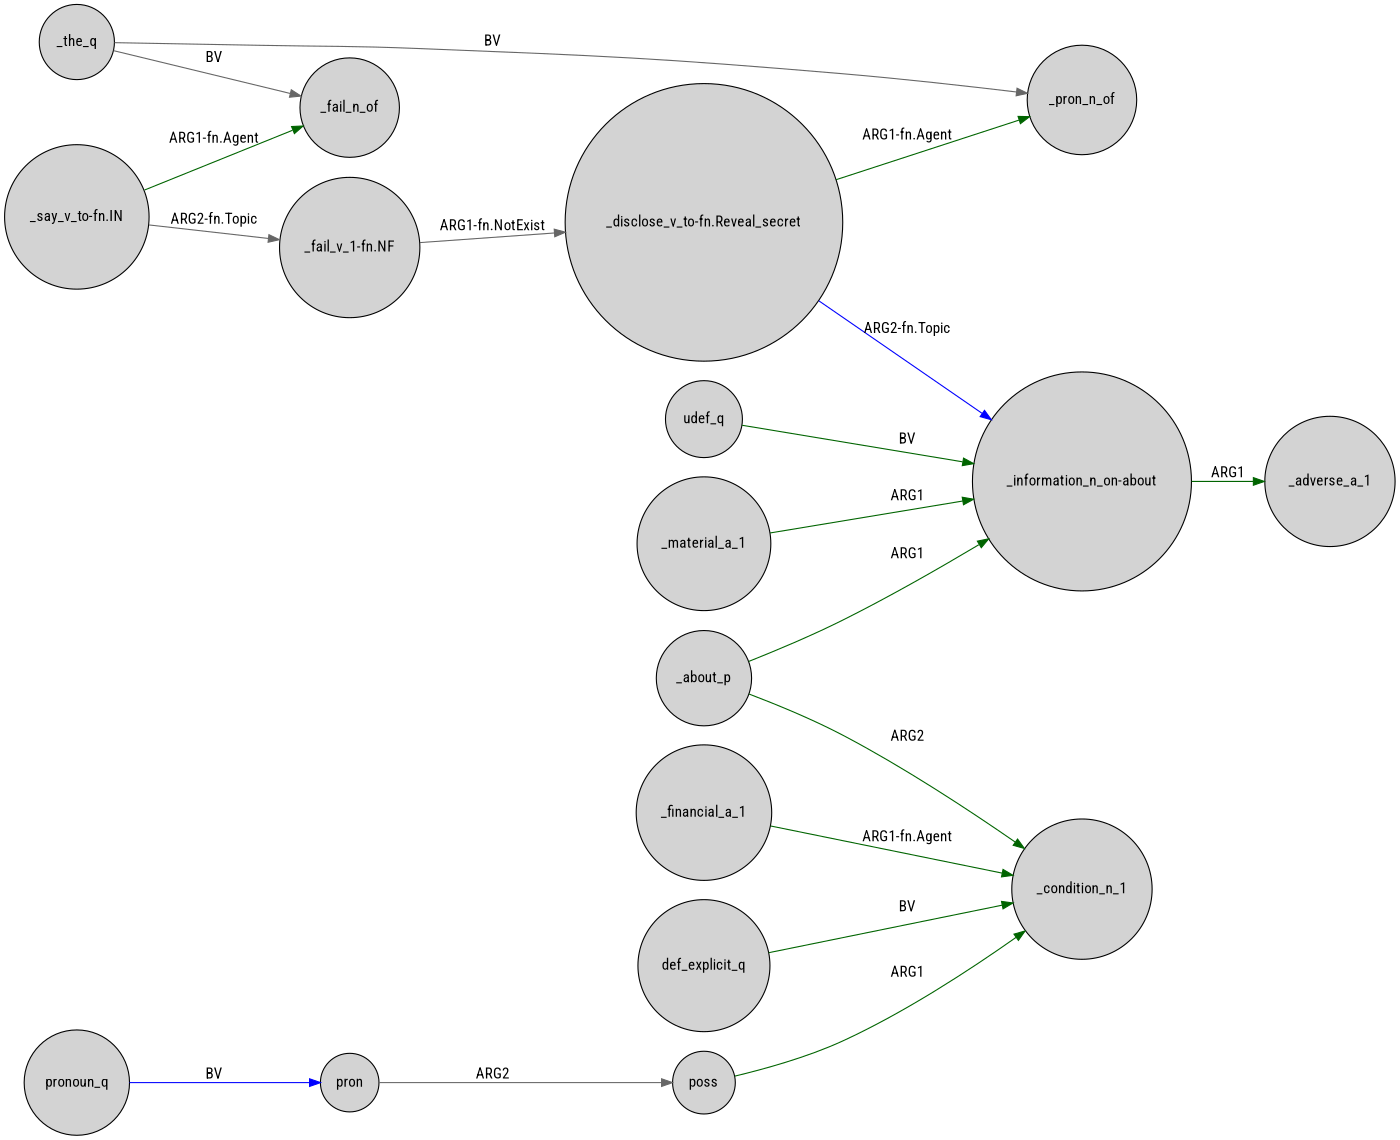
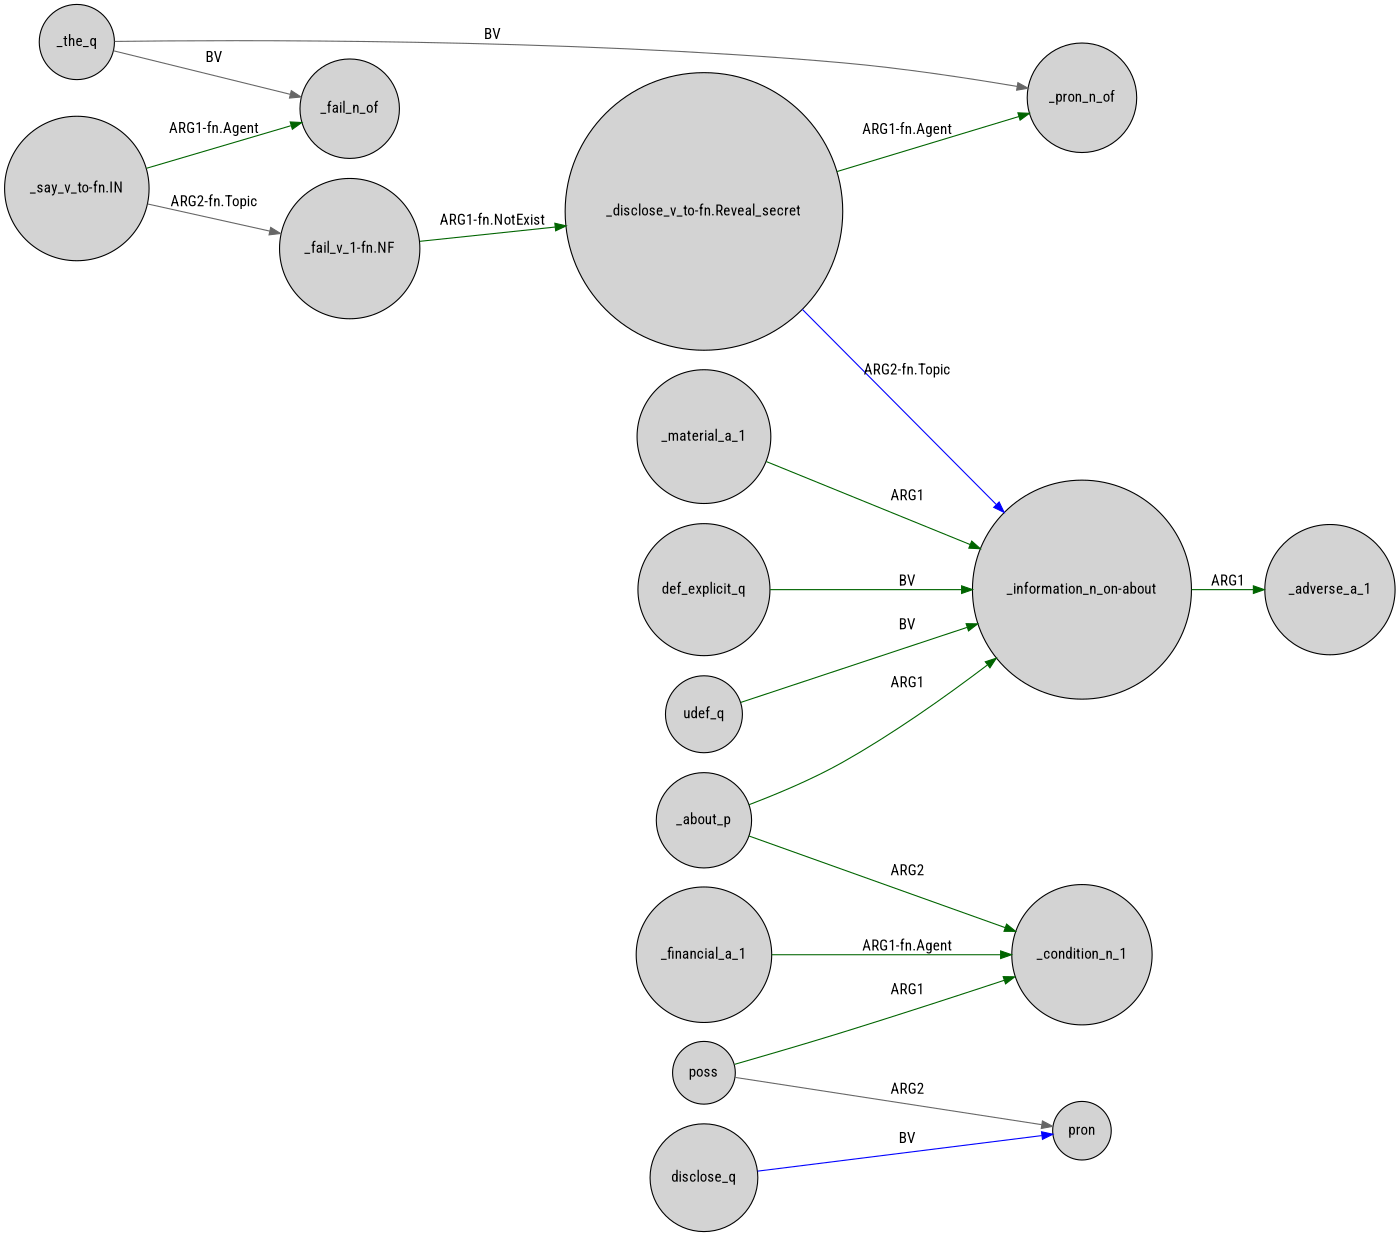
edge "_fail_v_1-fn.NF" -> "_disclose_v_to-fn.Reveal_secret": color gray40 -> darkgreen
edge "def_explicit_q" -> "_condition_n_1": now "def_explicit_q" -> "_information_n_on-about"
node "pronoun_q": label "pronoun_q" -> "disclose_q"
edge "pron" -> "poss": reversed
